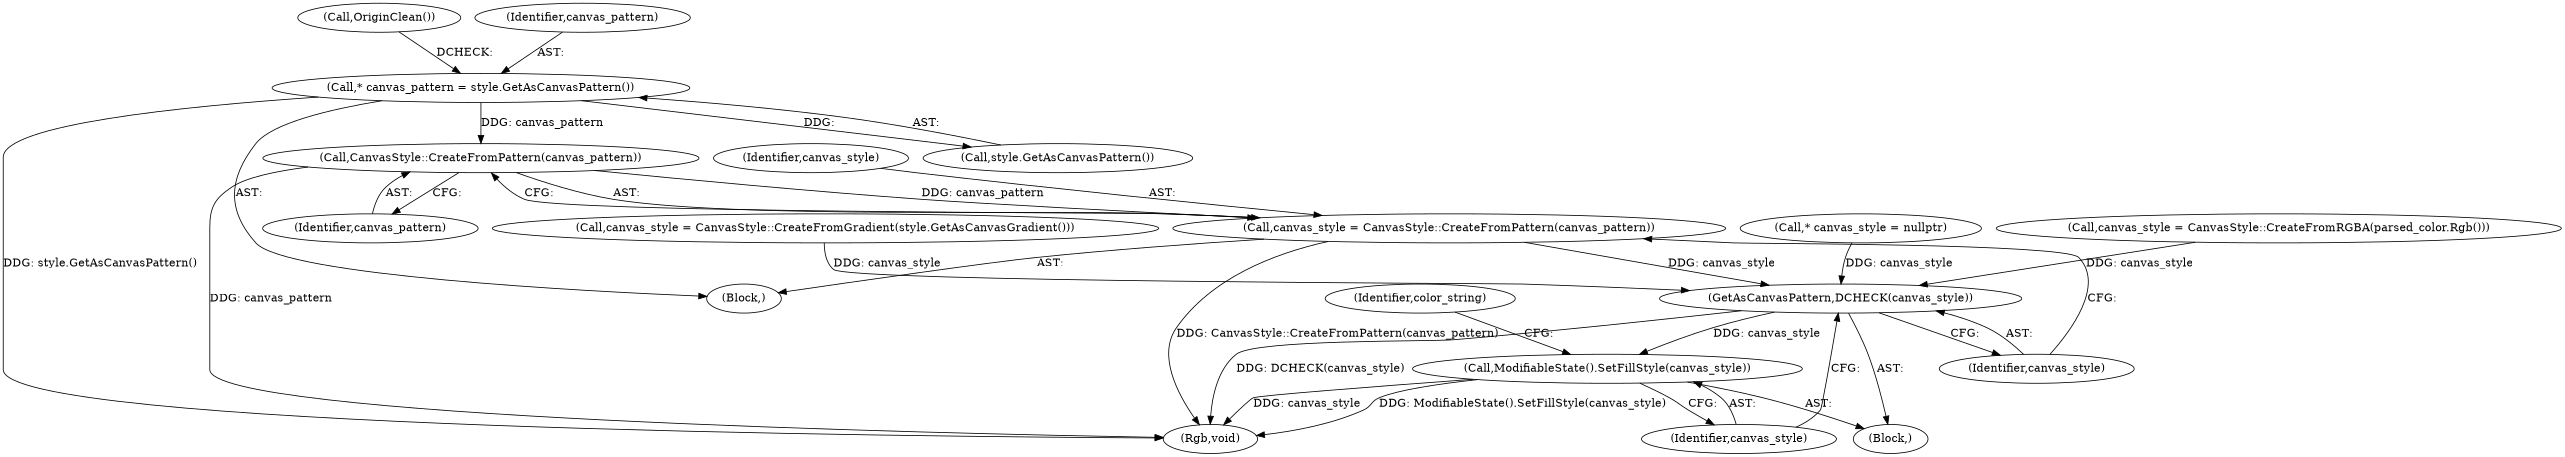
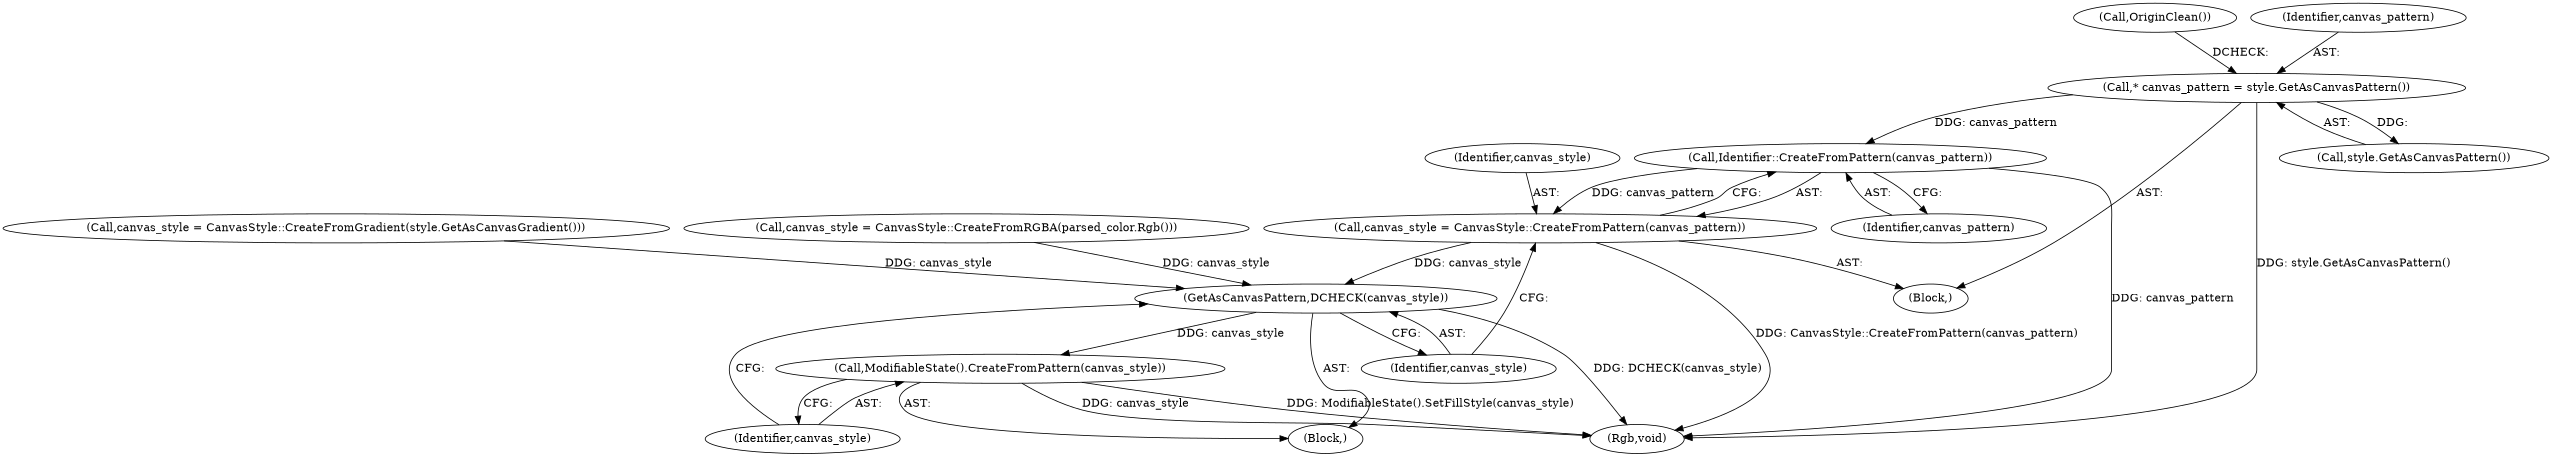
node "(Call,CanvasStyle::CreateFromPattern(canvas_pattern))": label "(Call,CanvasStyle::CreateFromPattern(canvas_pattern))" -> "(Call,Identifier::CreateFromPattern(canvas_pattern))"
node "(Call,* canvas_style = nullptr)": removed
node "(Identifier,color_string)": removed
node "(Call,ModifiableState().SetFillStyle(canvas_style))": label "(Call,ModifiableState().SetFillStyle(canvas_style))" -> "(Call,ModifiableState().CreateFromPattern(canvas_style))"
